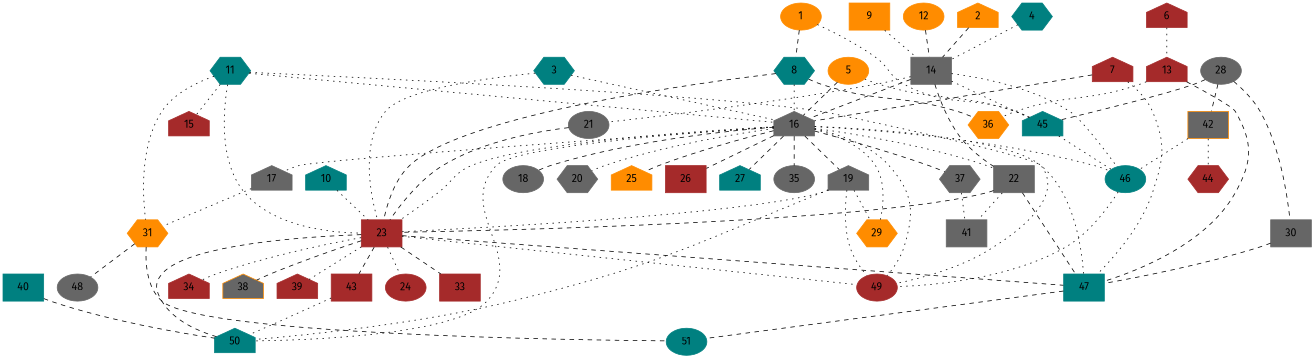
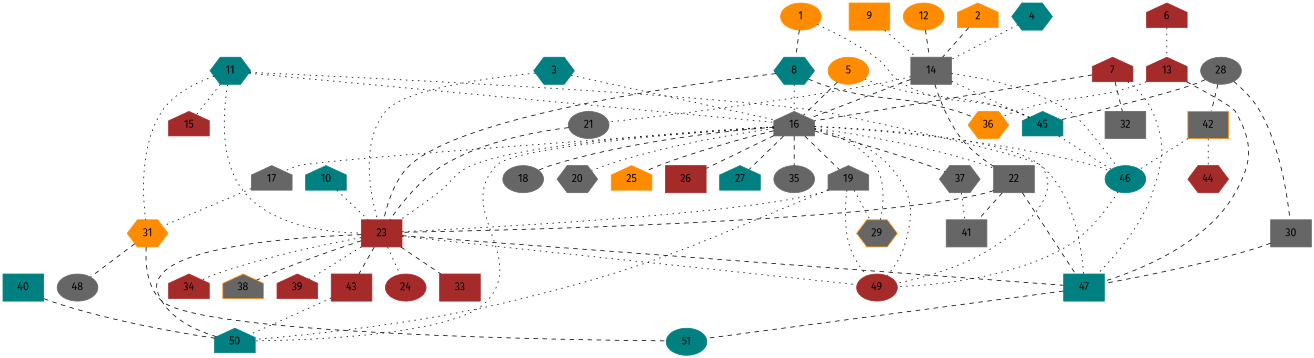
node "32": added
edge "22" -- "41": style dotted -> dashed
node "29": fillcolor darkorange -> gray40
